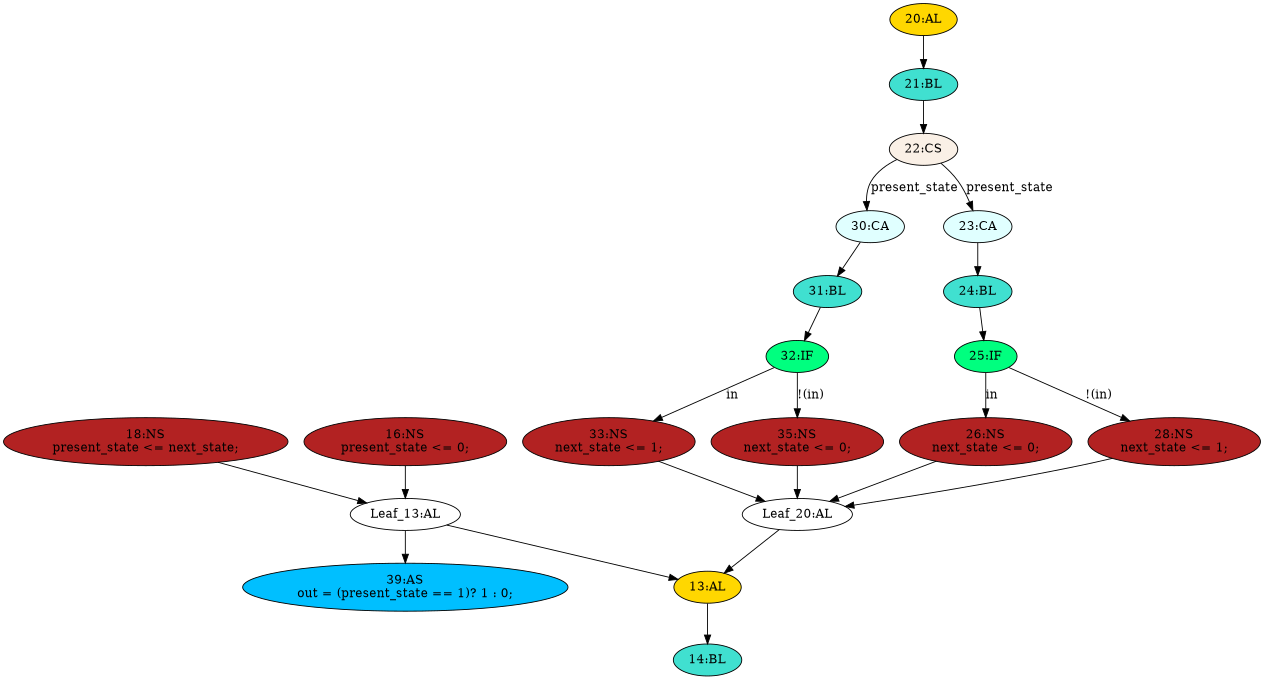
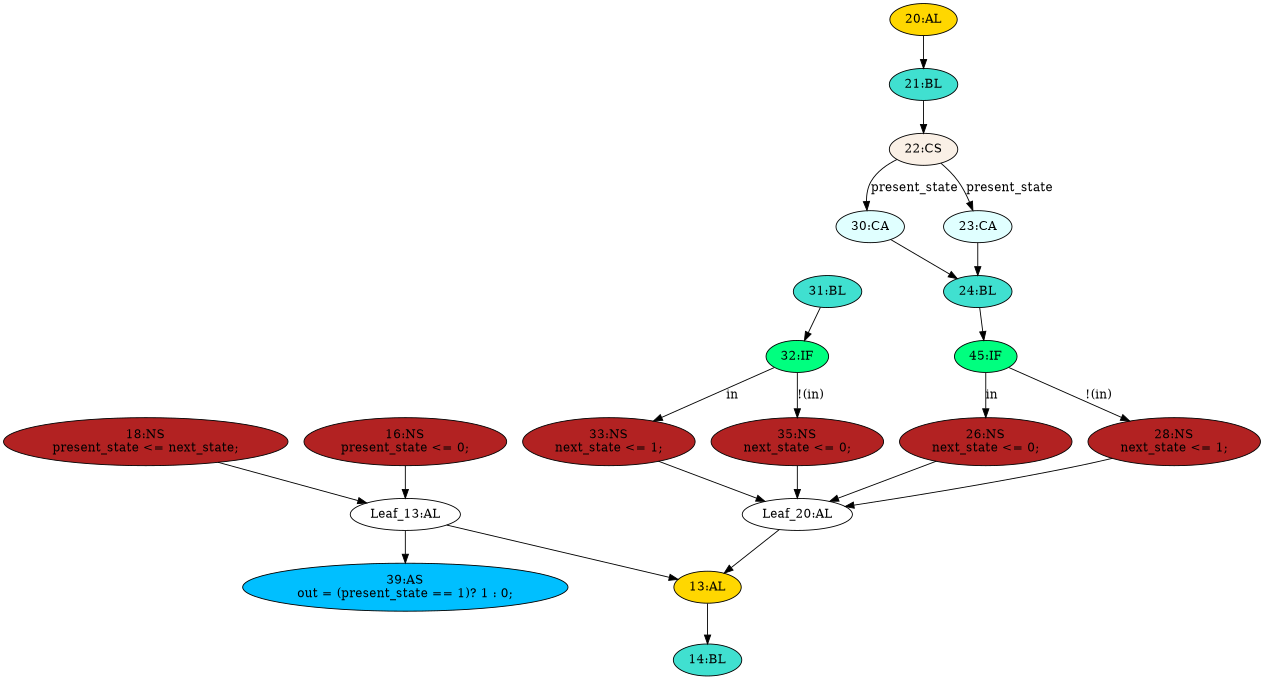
edge "30:CA" -> "31:BL": now "30:CA" -> "24:BL"
node "25:IF": label "25:IF" -> "45:IF"
